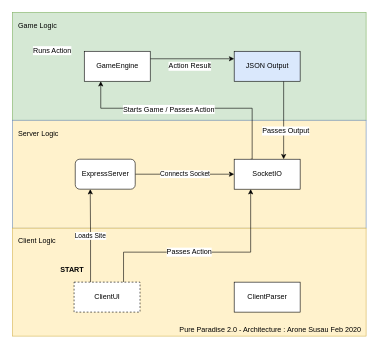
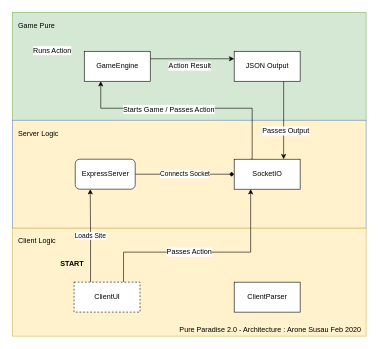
node "Game Logic": label "Game Logic" -> "Game Pure"
node "JSON Output": fillcolor #dae8fc -> #ffffff
edge "ExpressServer" -> "SocketIO": arrowhead classic -> diamond
node "START": moved (72, 270) -> (72, 264)
